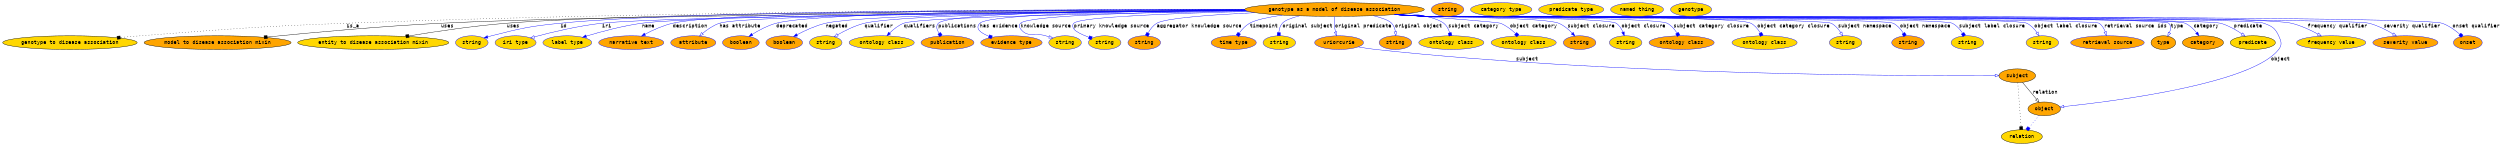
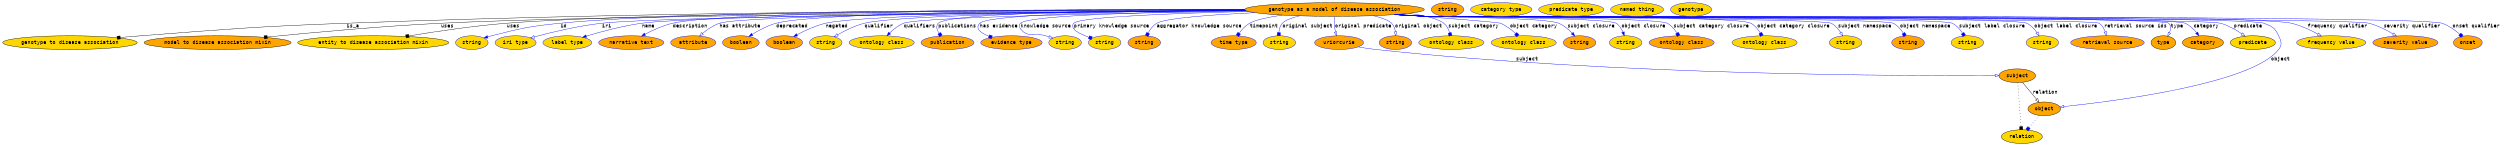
edge "genotype as a model of disease association" -> "genotype to disease association": style dotted -> solid
